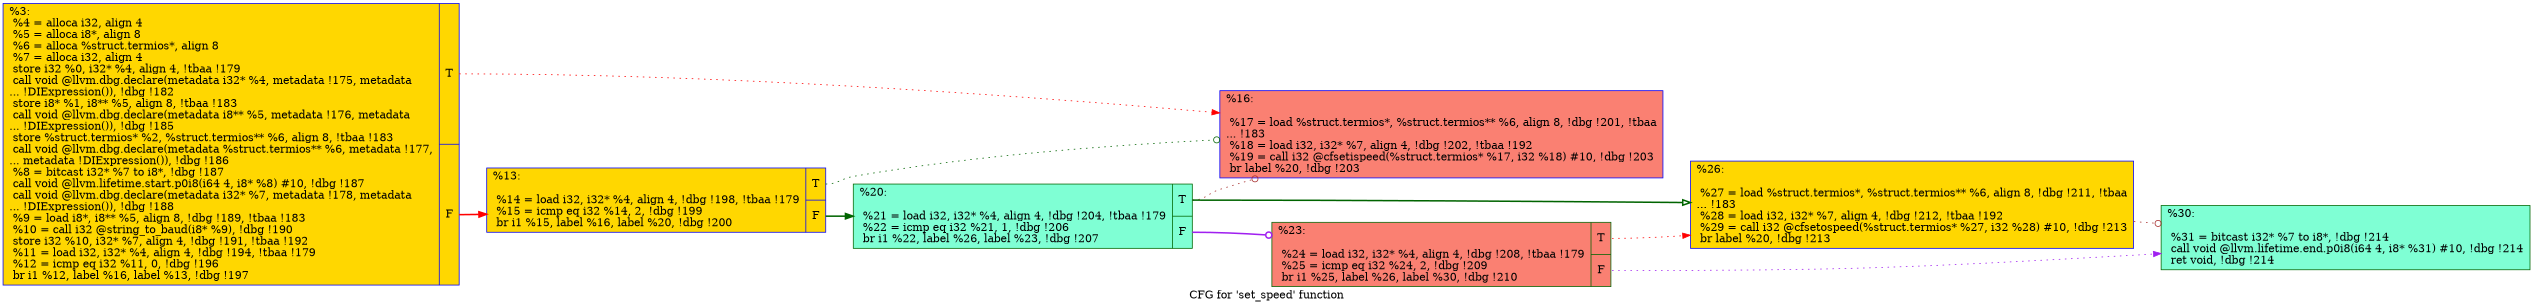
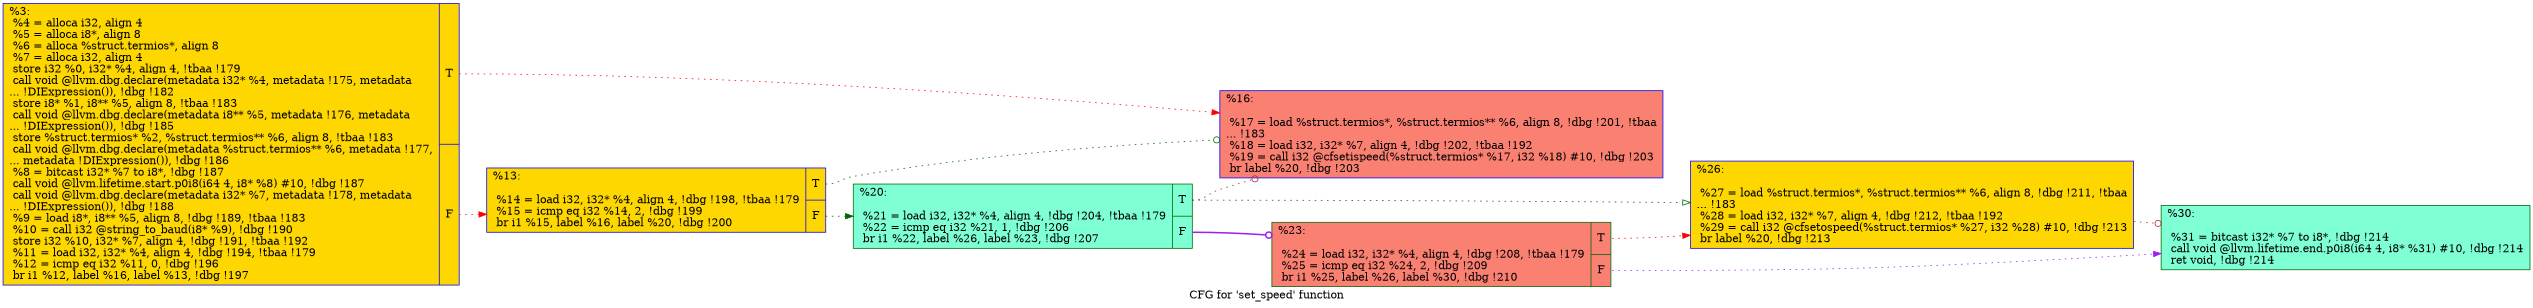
edge "%20:" -> "%26:": style bold -> dotted
edge "%3:" -> "%13:": style bold -> dotted
edge "%13:" -> "%20:": style bold -> dotted
